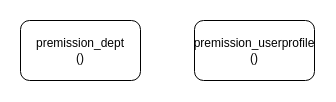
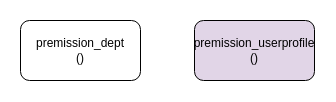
node "premission_userprofile ()": fillcolor #ffffff -> #e1d5e7
